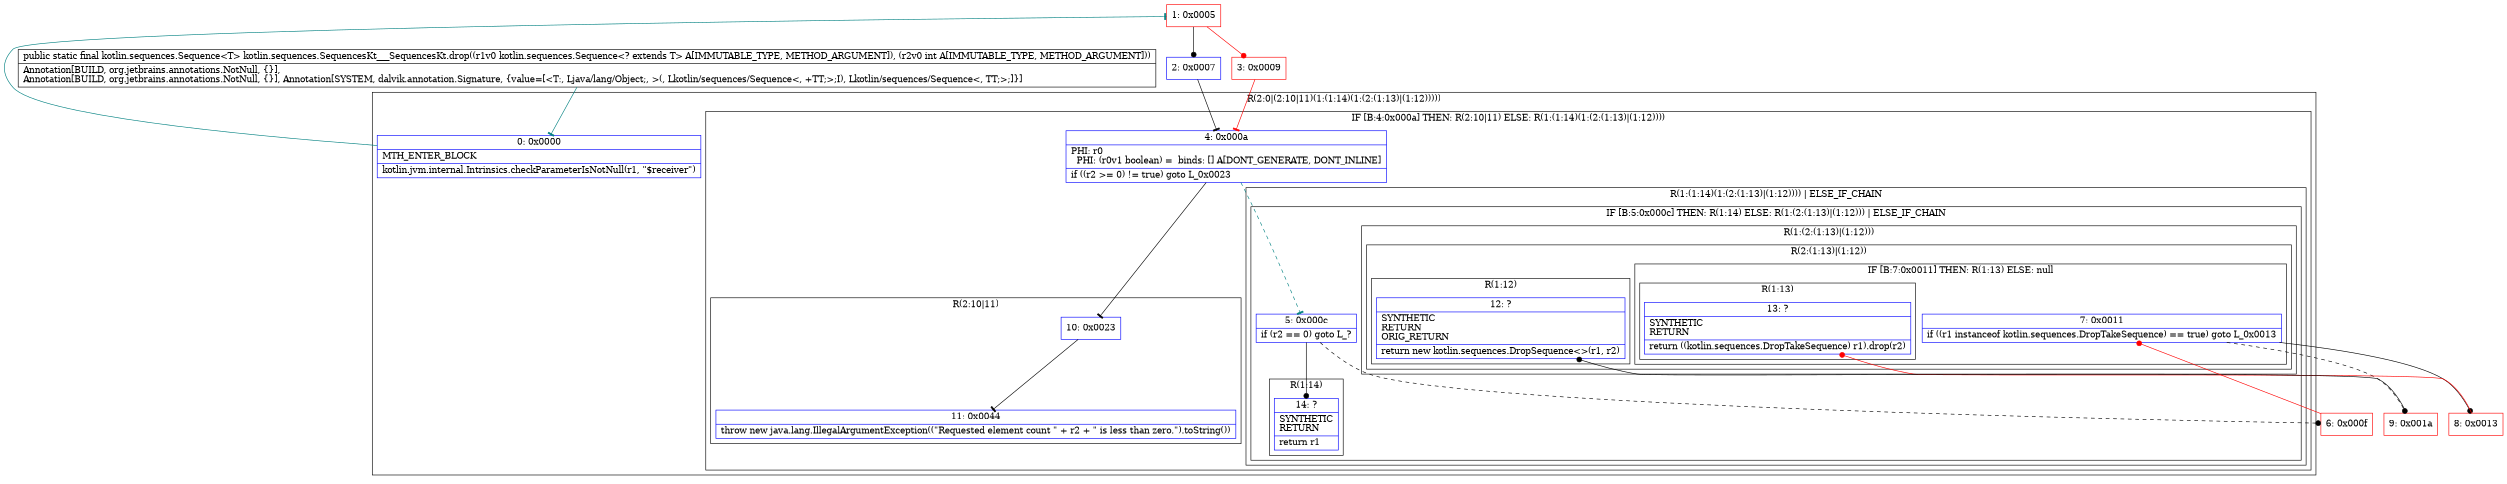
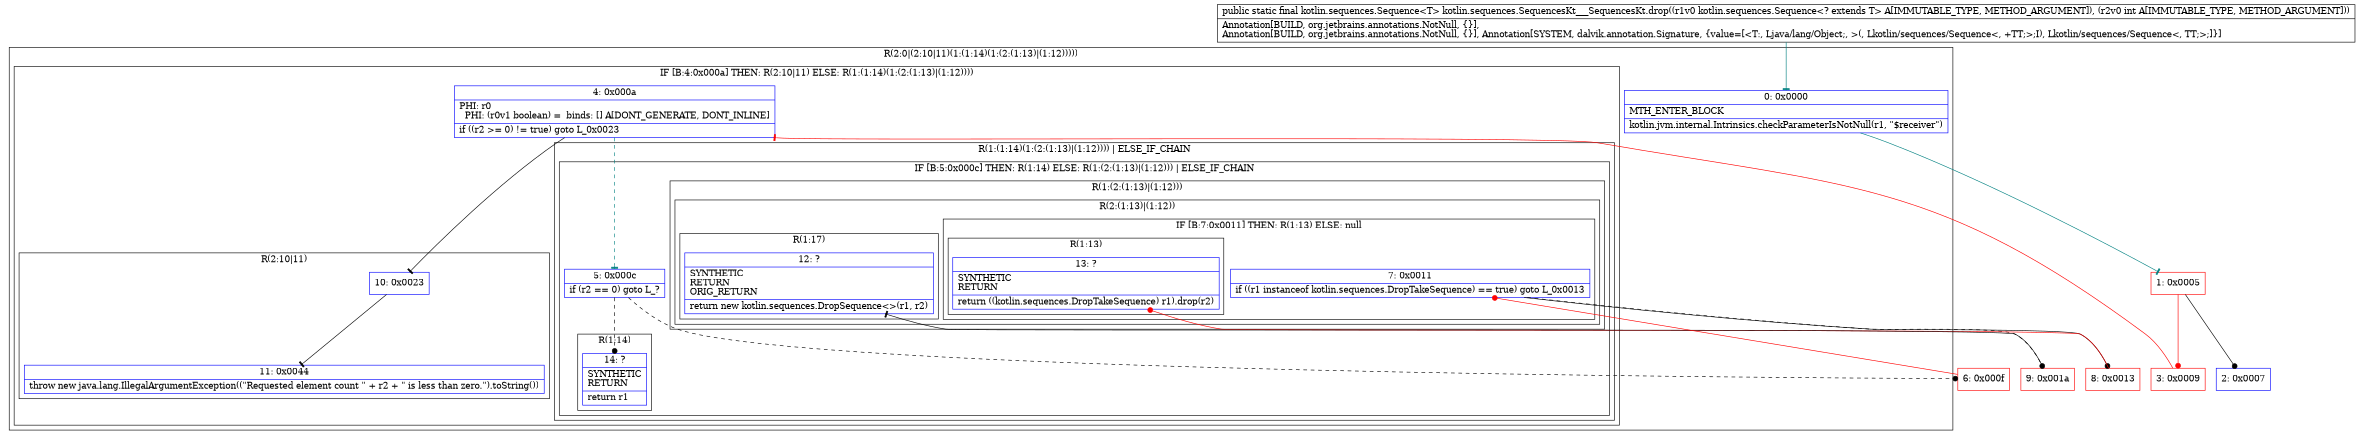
edge "2: 0x0007" -> "4: 0x000a": removed
cluster "R(1:12)": label "R(1:12)" -> "R(1:17)"
edge "5: 0x000c" -> "14: ?": style solid -> dashed
edge "9: 0x001a" -> "12: ?": arrowhead dot -> tee
